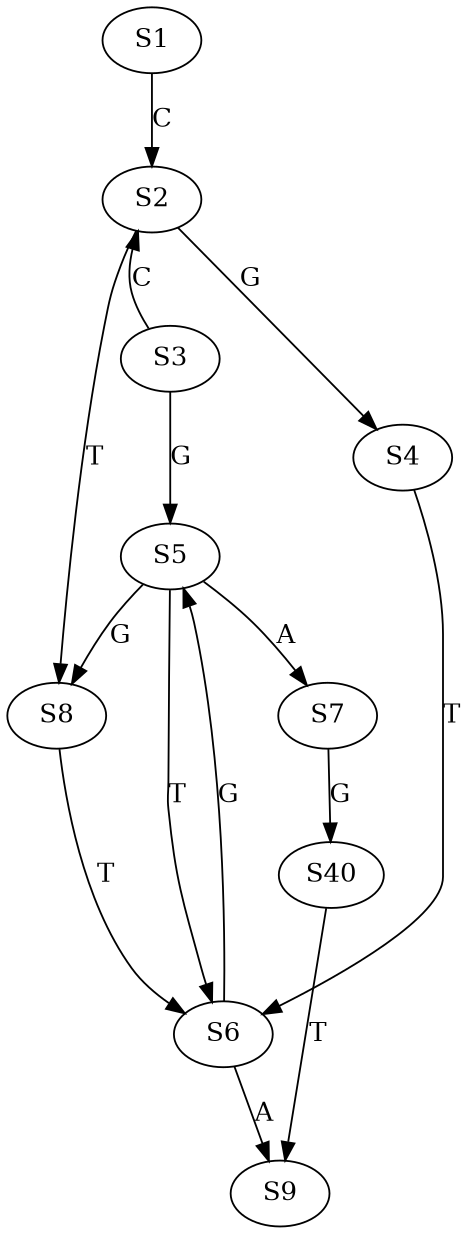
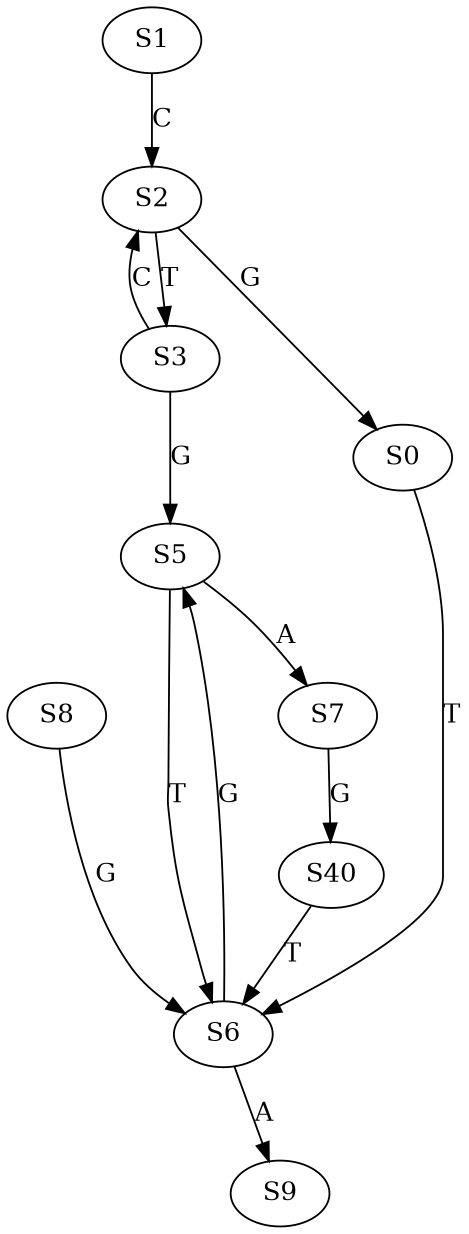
edge "S2" -> "S8": now "S2" -> "S3"
node "S4": label "S4" -> "S0"
edge "S5" -> "S8": removed, label "G"
edge "S8" -> "S6": label "T" -> "G"
edge "S40" -> "S9": now "S40" -> "S6"
